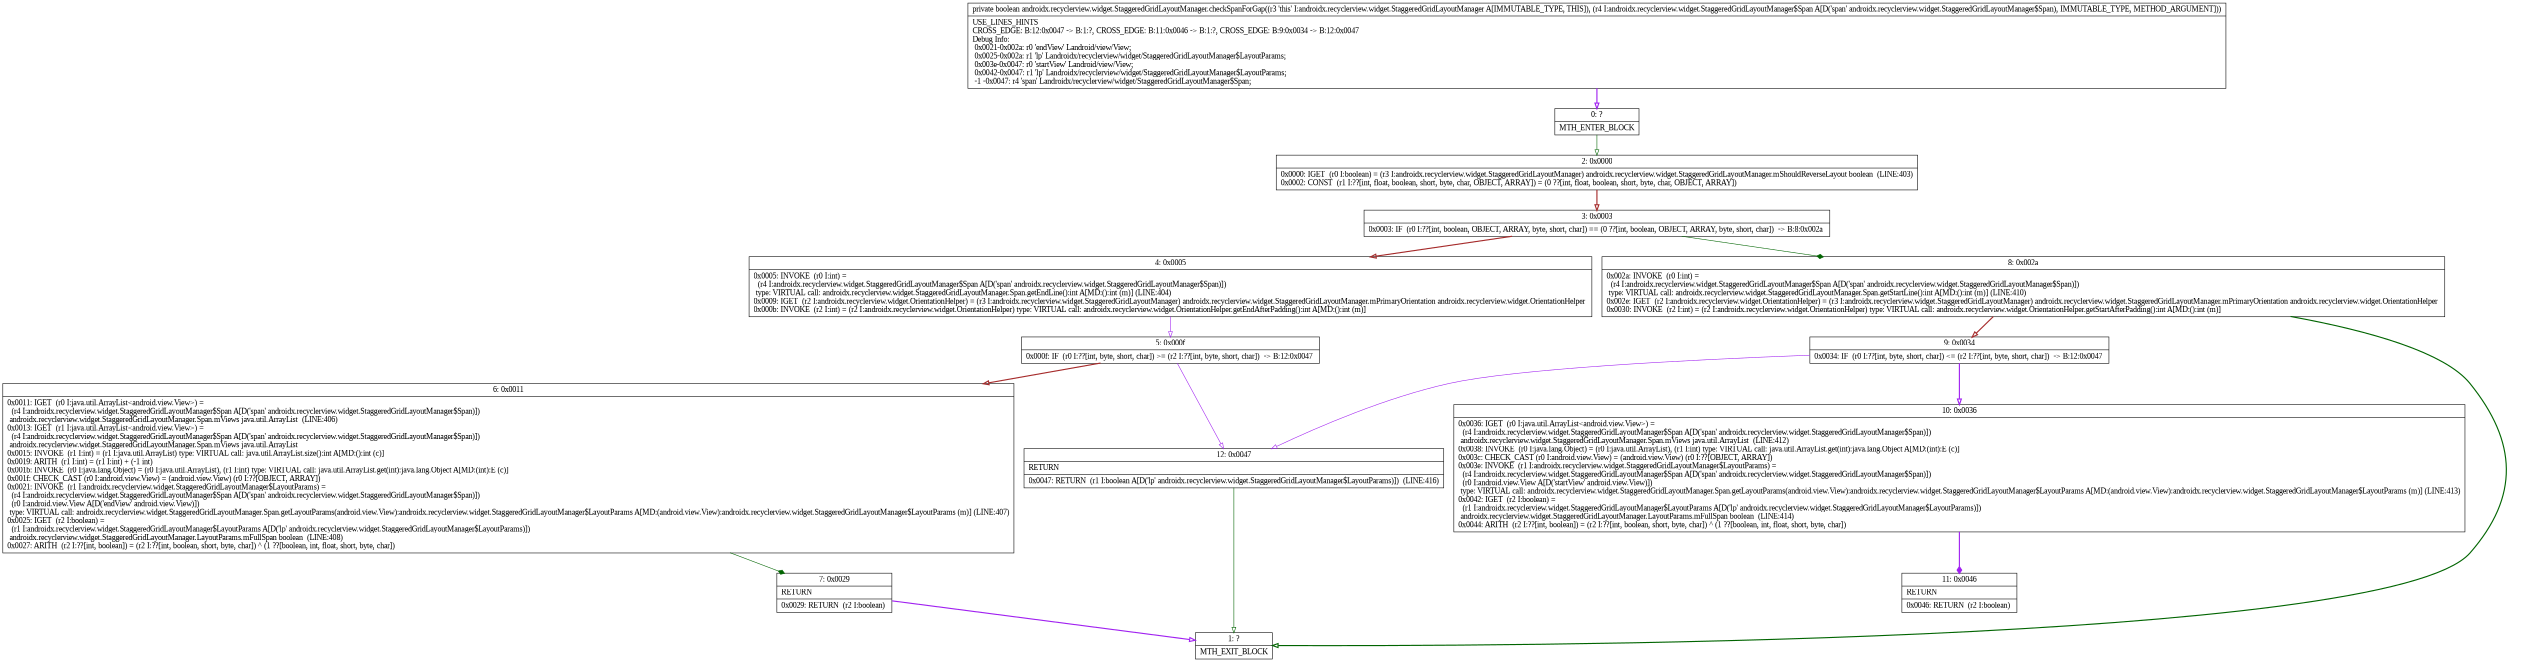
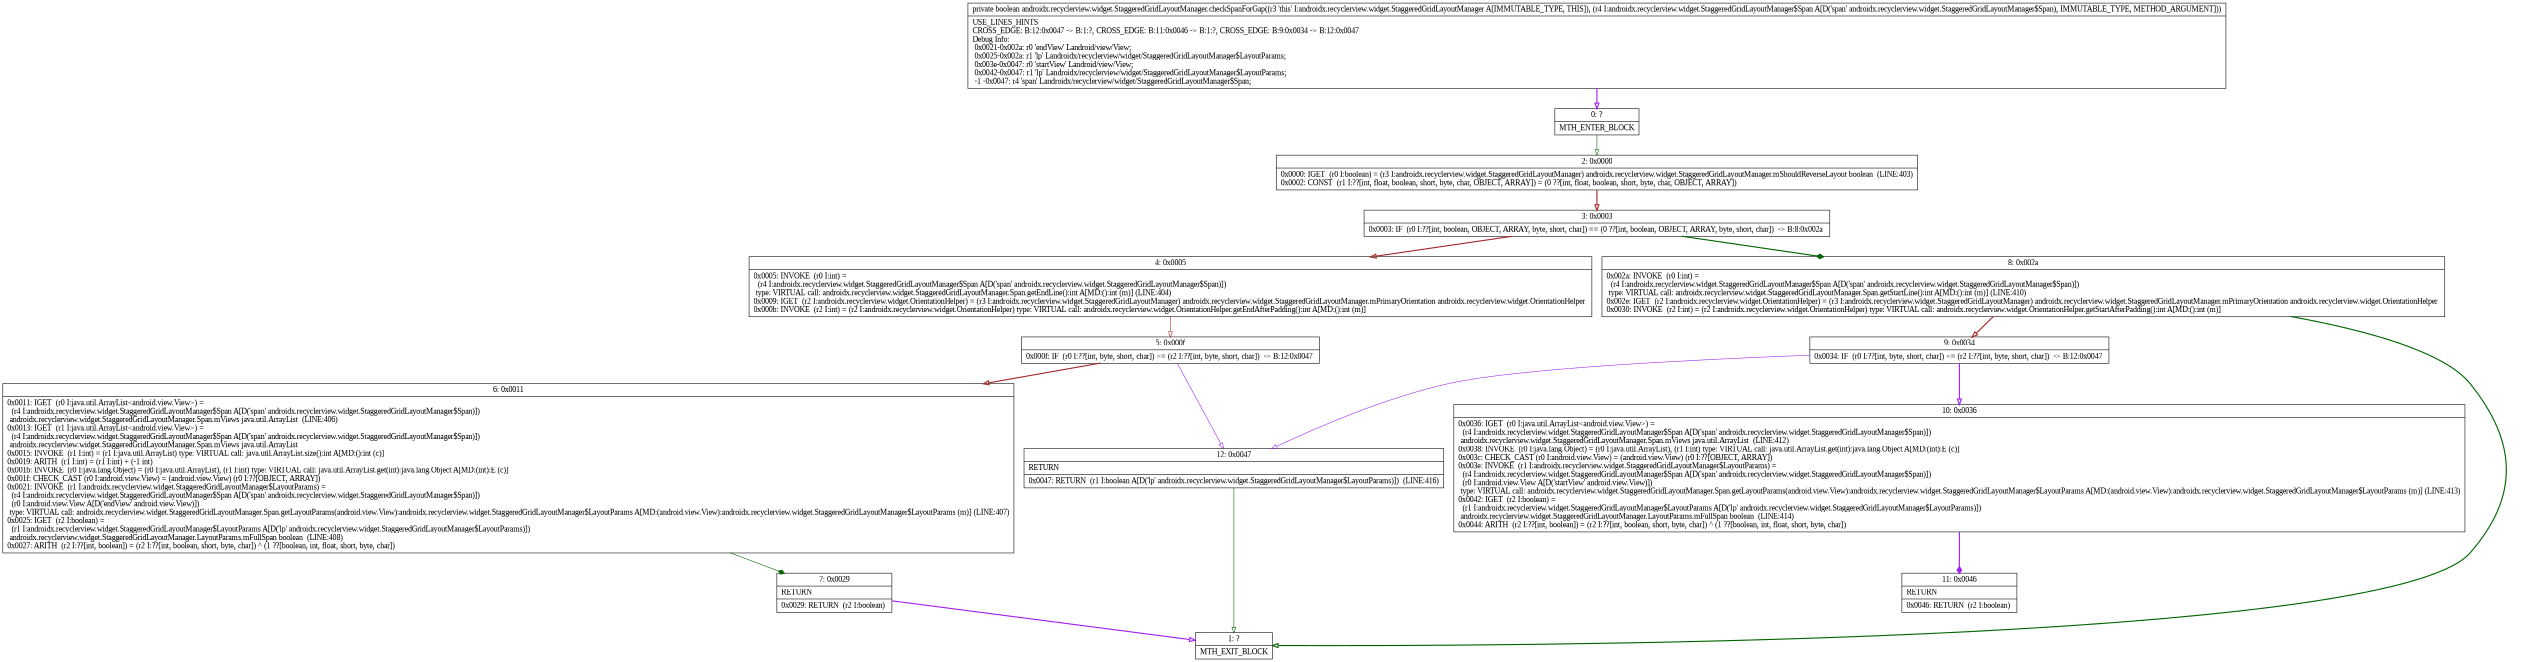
edge "3: 0x0003" -> "8: 0x002a": style solid -> bold
edge "4: 0x0005" -> "5: 0x000f": color purple -> brown
